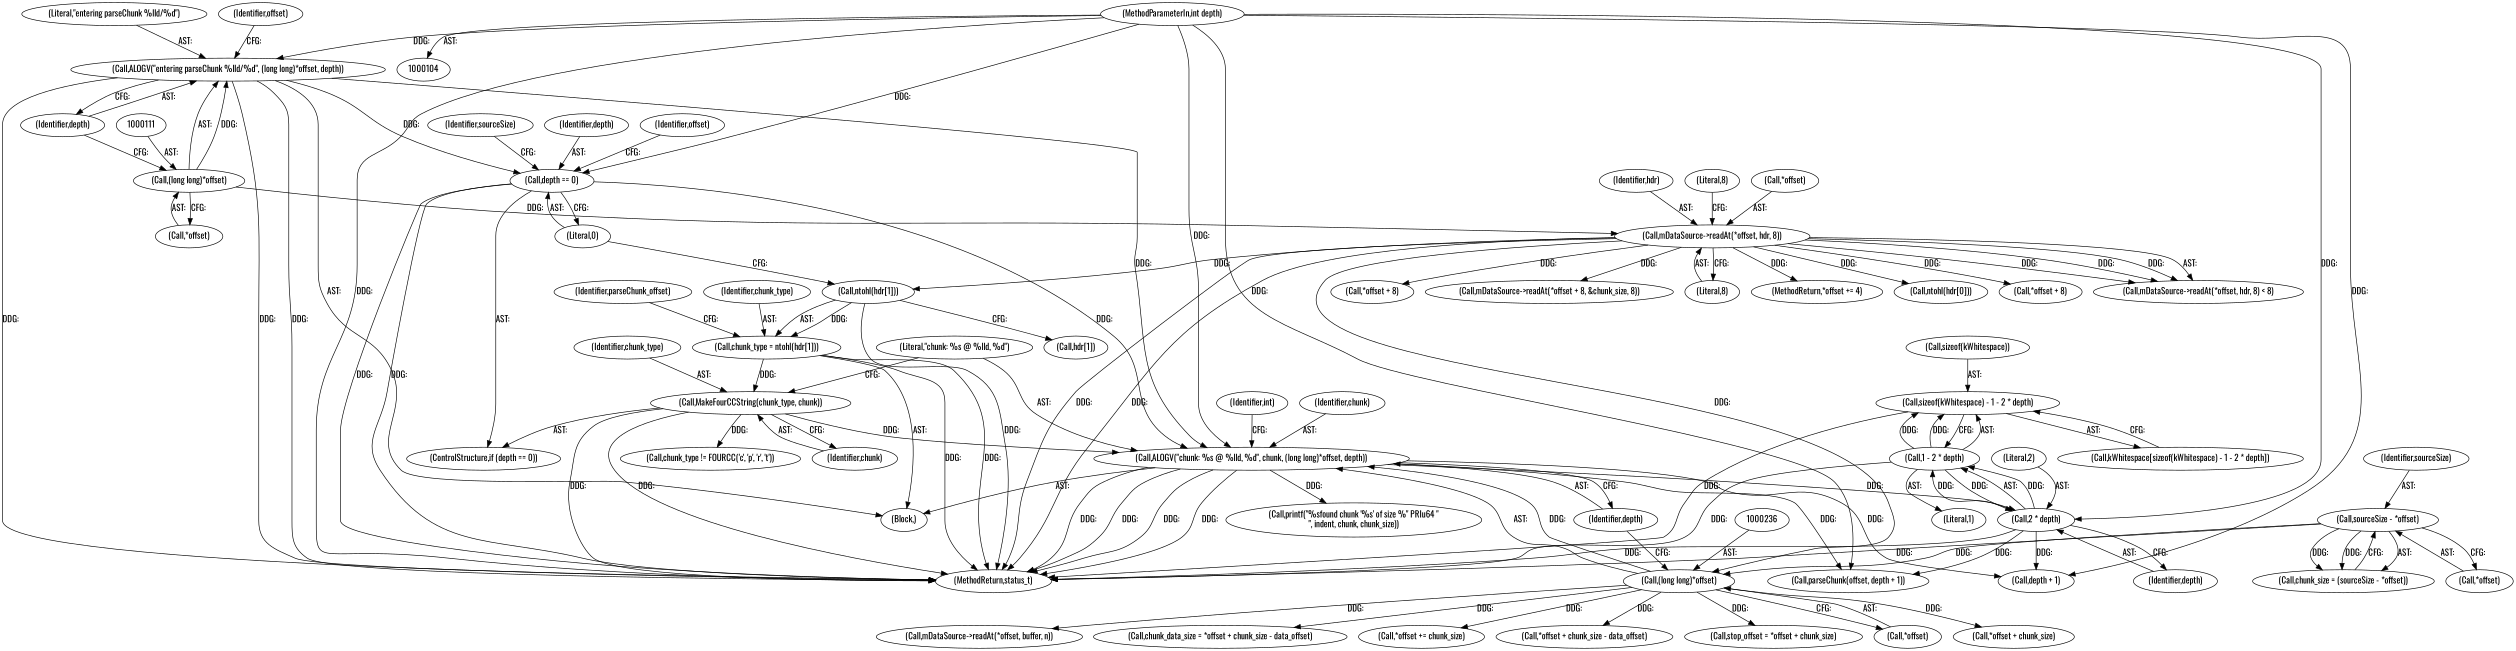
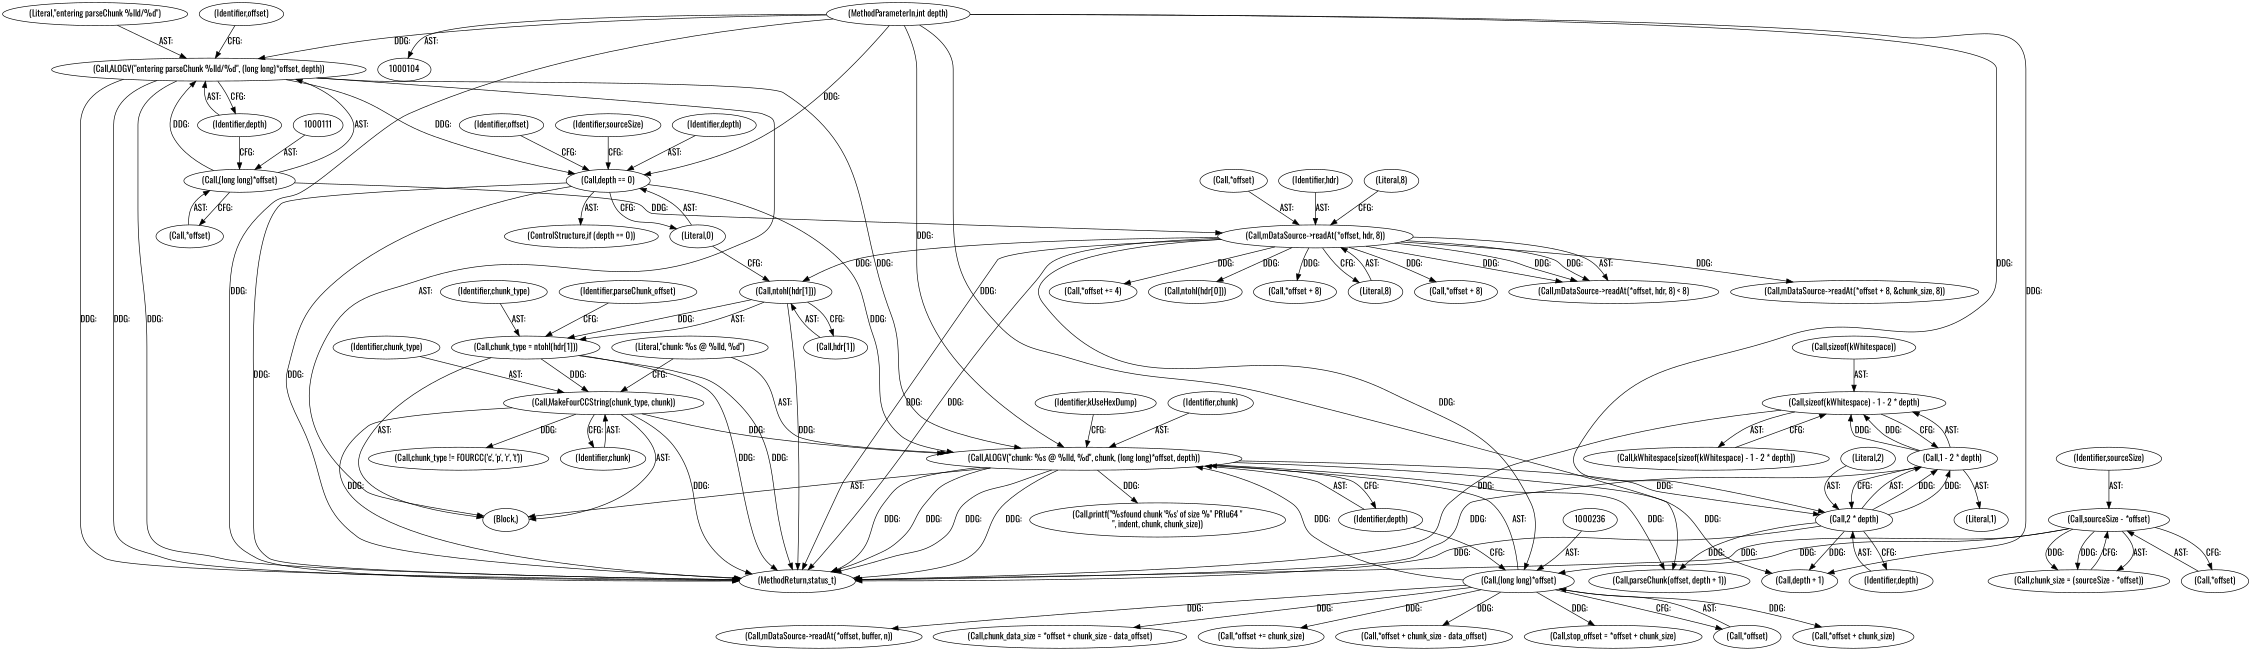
node "(MethodReturn,*offset += 4)": label "(MethodReturn,*offset += 4)" -> "(Call,*offset += 4)"
edge "(Call,hdr[1])" -> "(Call,ntohl(hdr[1]))": added, label "AST:"
node "(Identifier,int)": label "(Identifier,int)" -> "(Identifier,kUseHexDump)"
edge "(Call,MakeFourCCString(chunk_type, chunk))" -> "(ControlStructure,if (depth == 0))": now "(Call,MakeFourCCString(chunk_type, chunk))" -> "(Block,)"
edge "(Call,1 - 2 * depth)" -> "(Call,2 * depth)": label "DDG: " -> "CFG: "
